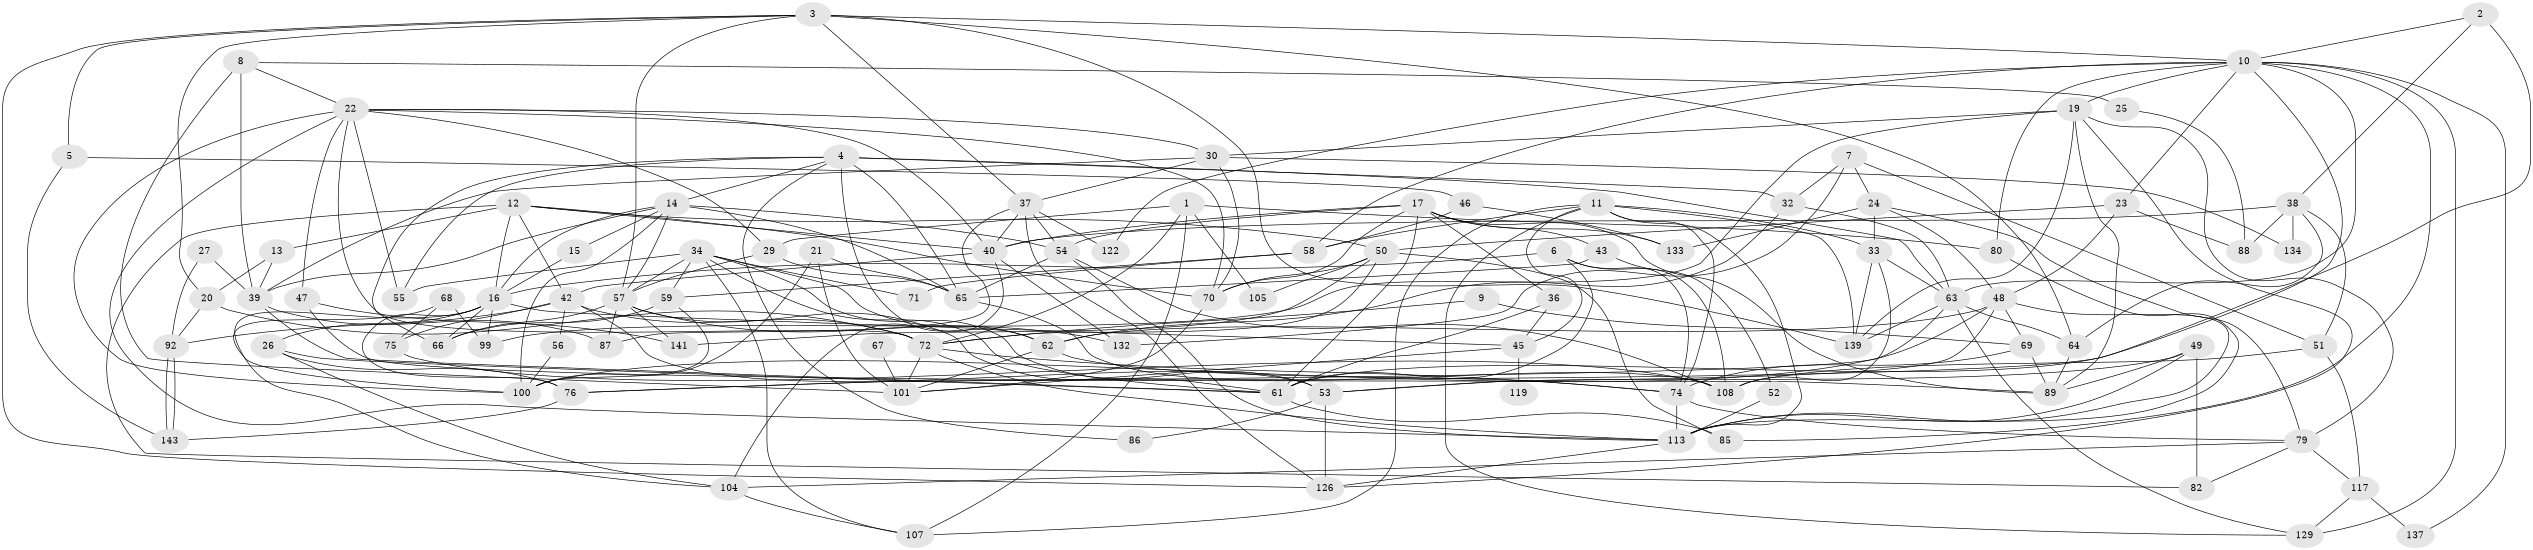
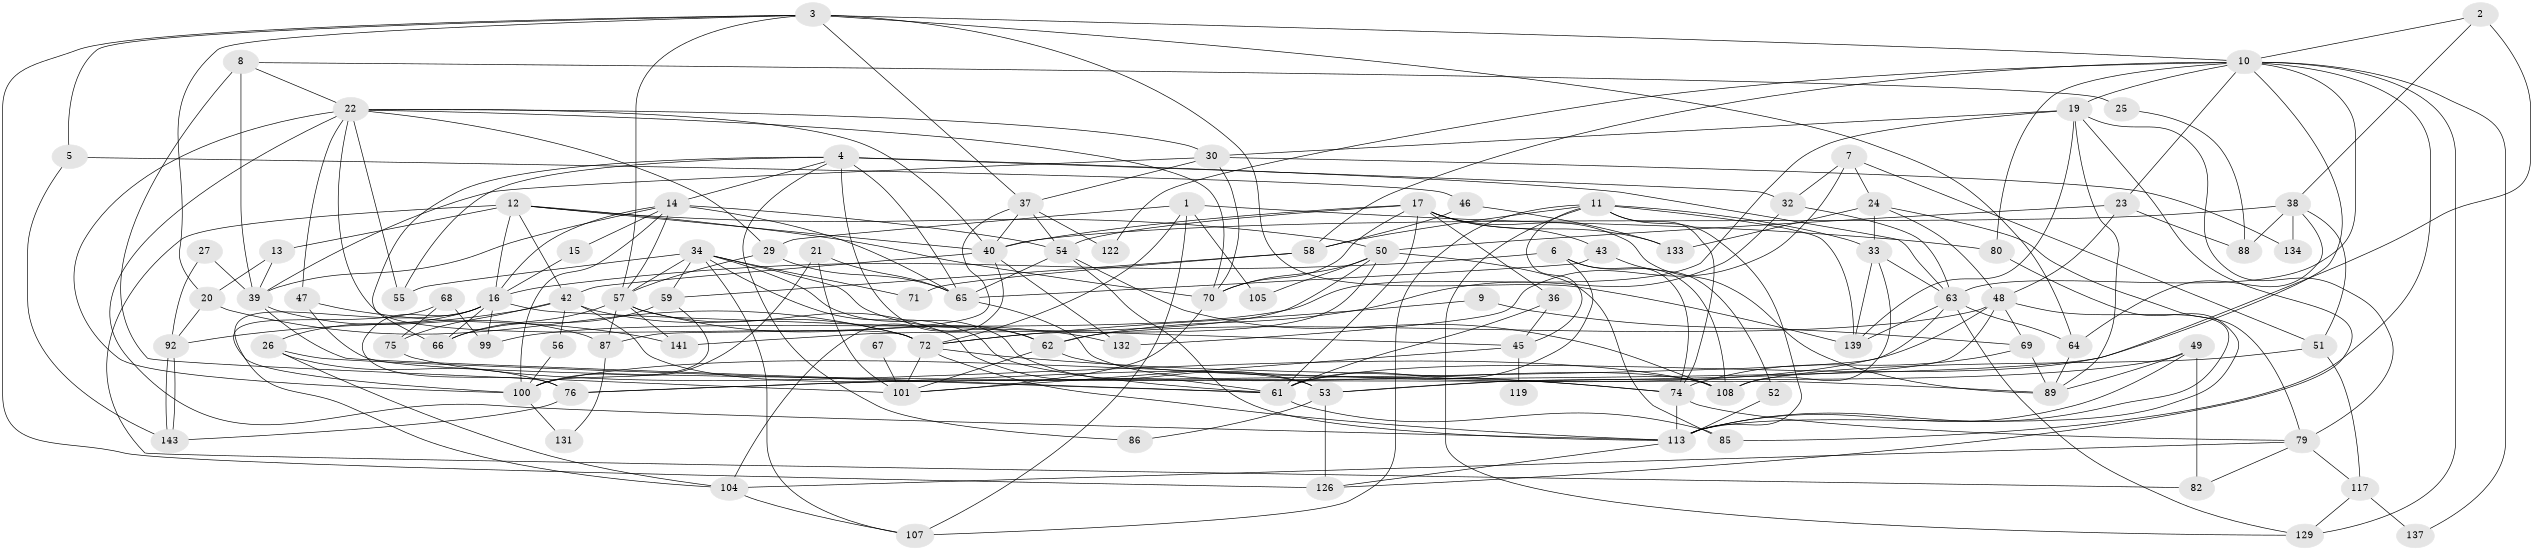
edge "37" -- "126": removed
node "131": added
